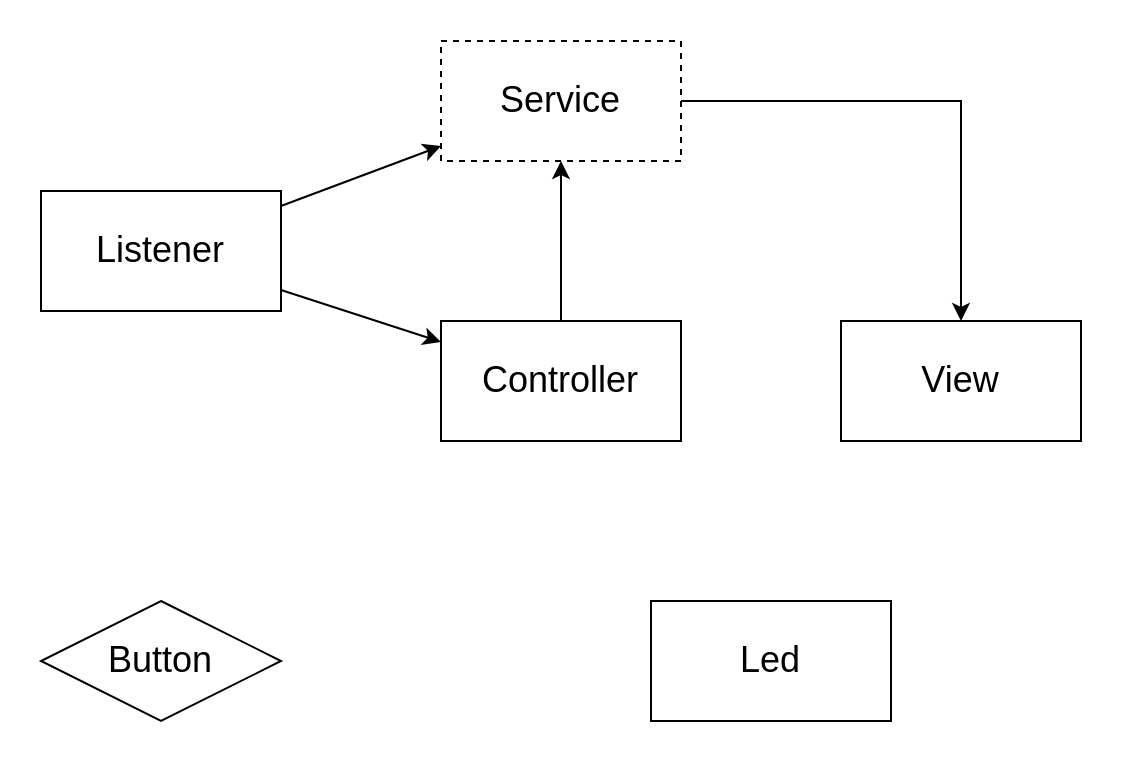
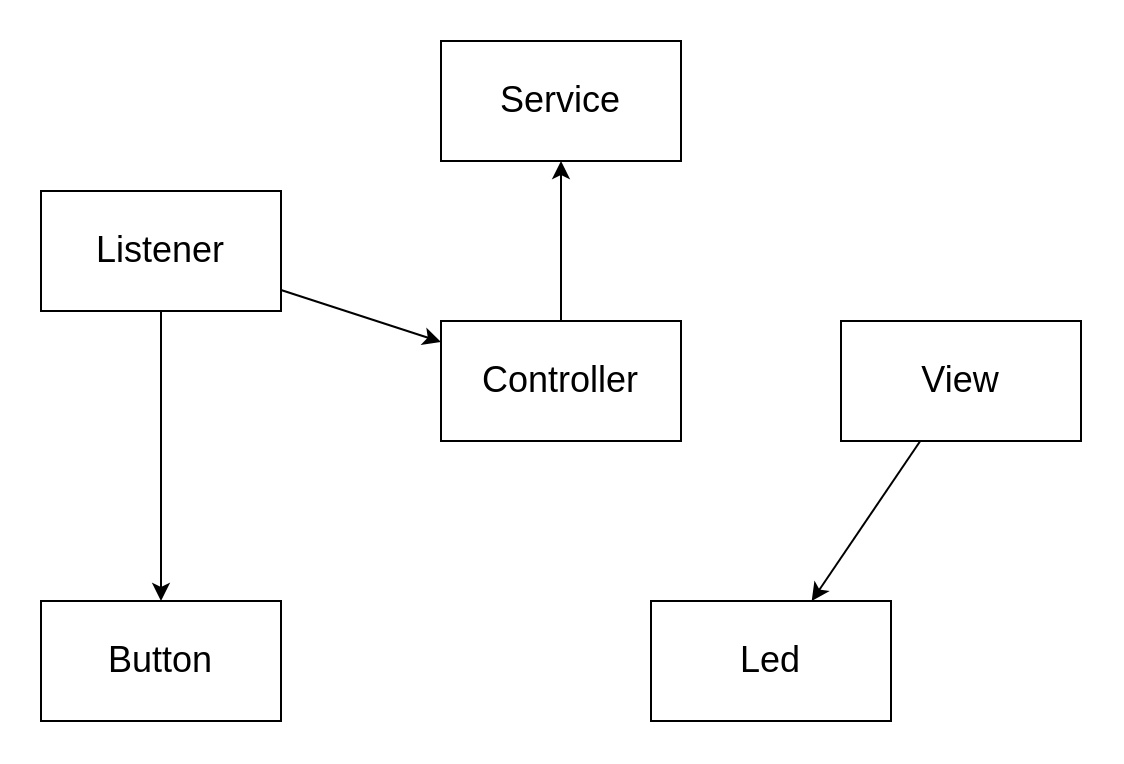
node "Service": style dashed -> solid
edge "Service" -> "View": removed
edge "Listener" -> "Service": now "Listener" -> "Button"
edge "View" -> "Led": added
node "Button": shape diamond -> rectangle
